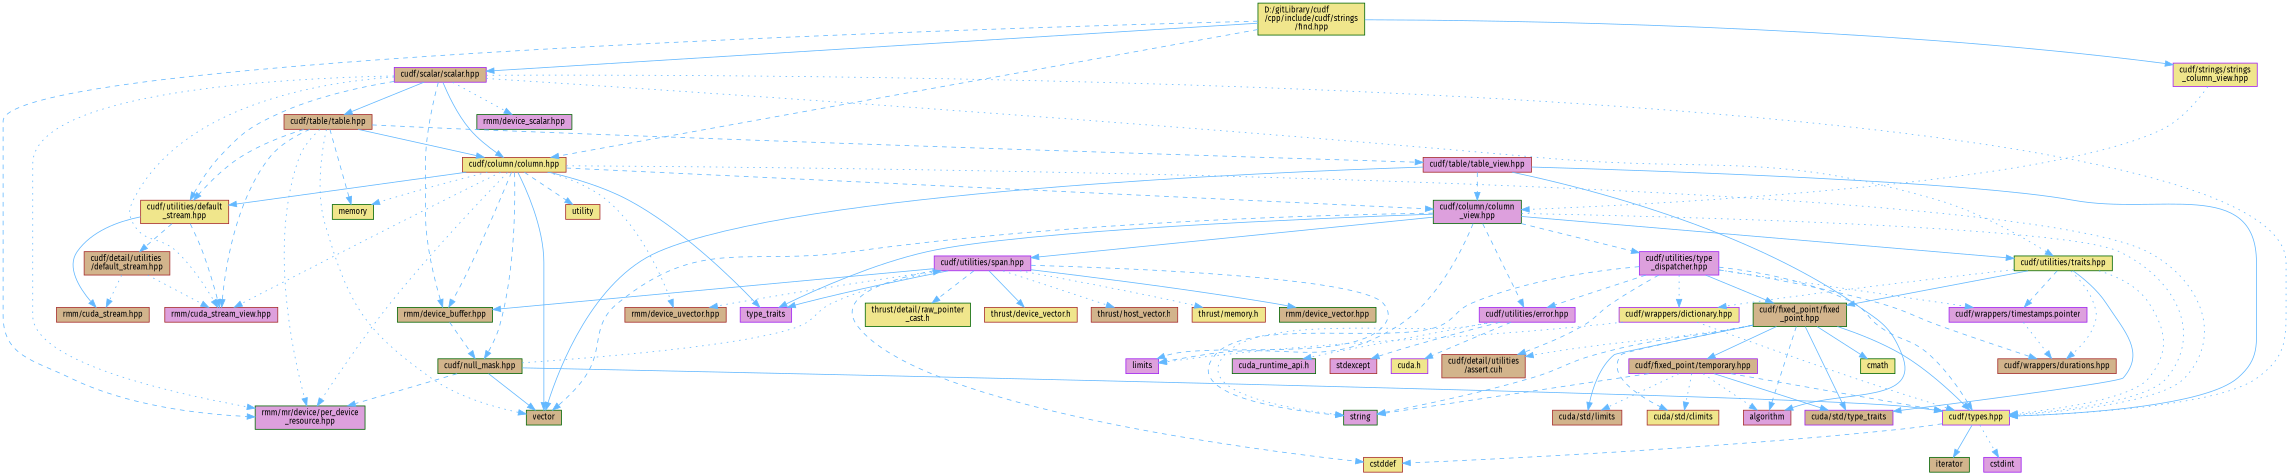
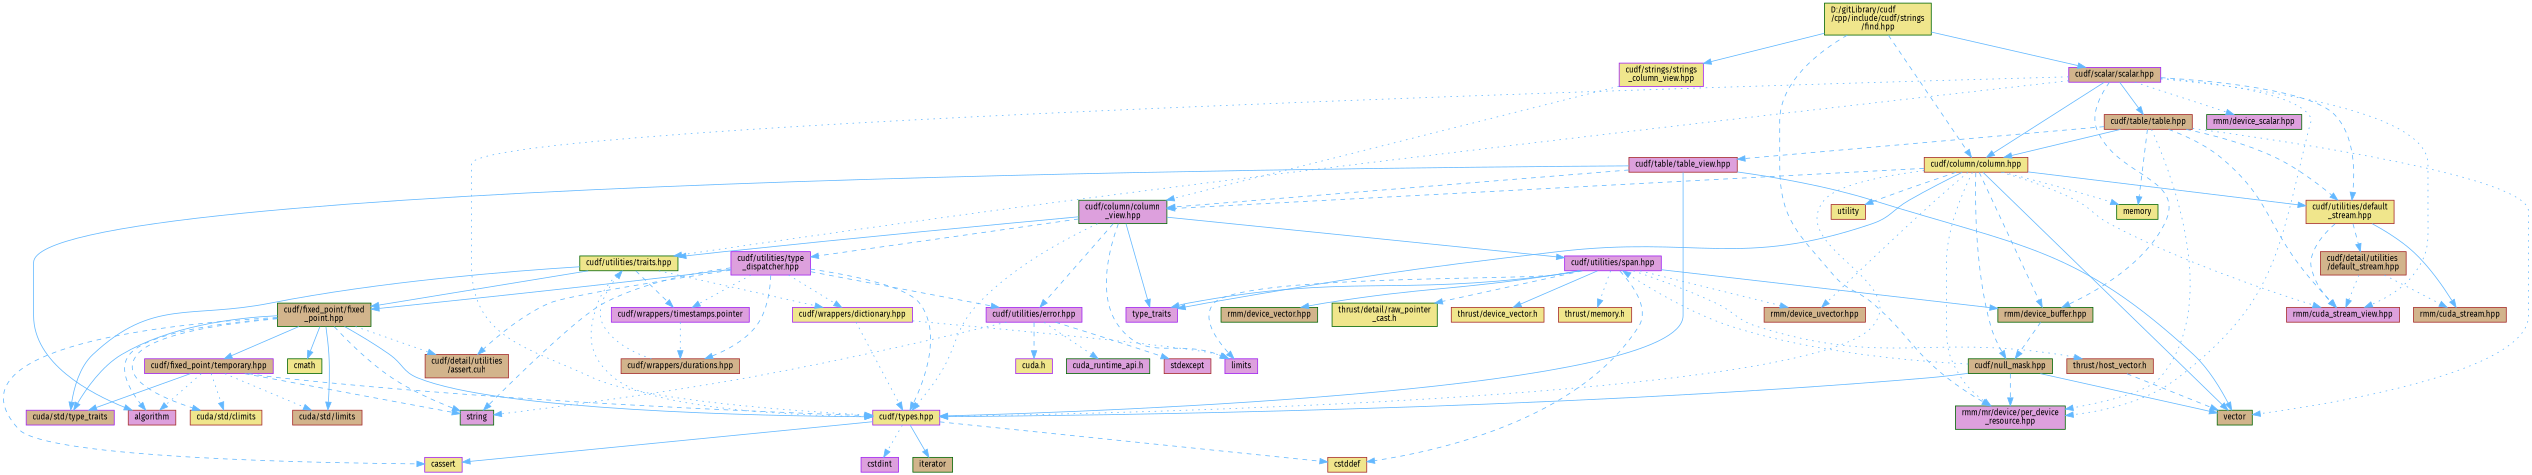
edge "cudf/column/column _view.hpp" -> "vector": now "thrust/host_vector.h" -> "vector"
edge "cudf/utilities/traits.hpp" -> "cudf/wrappers/durations.hpp": reversed
node "cassert": added
